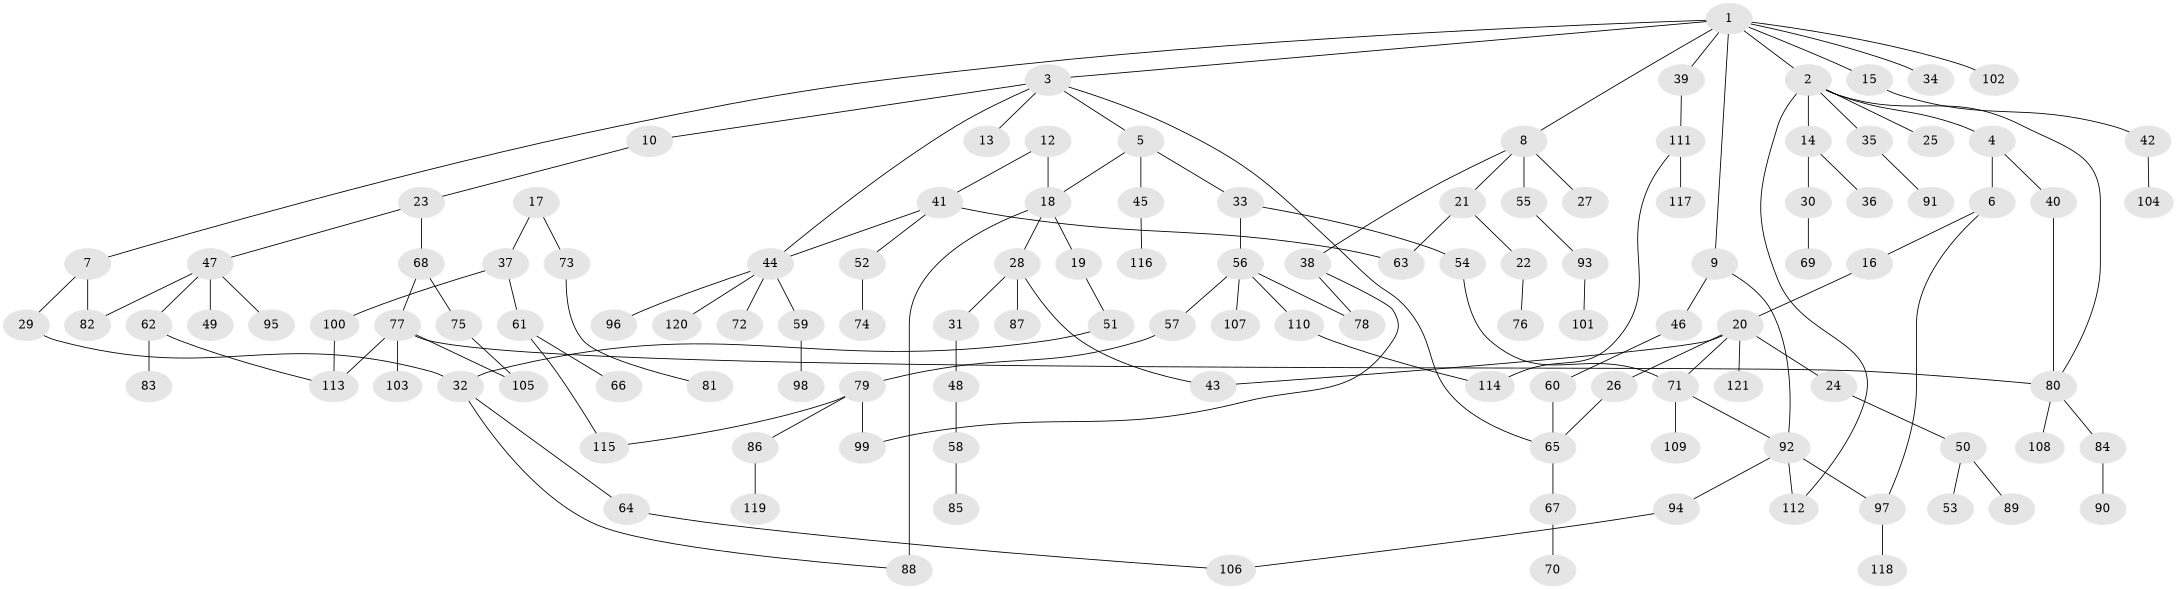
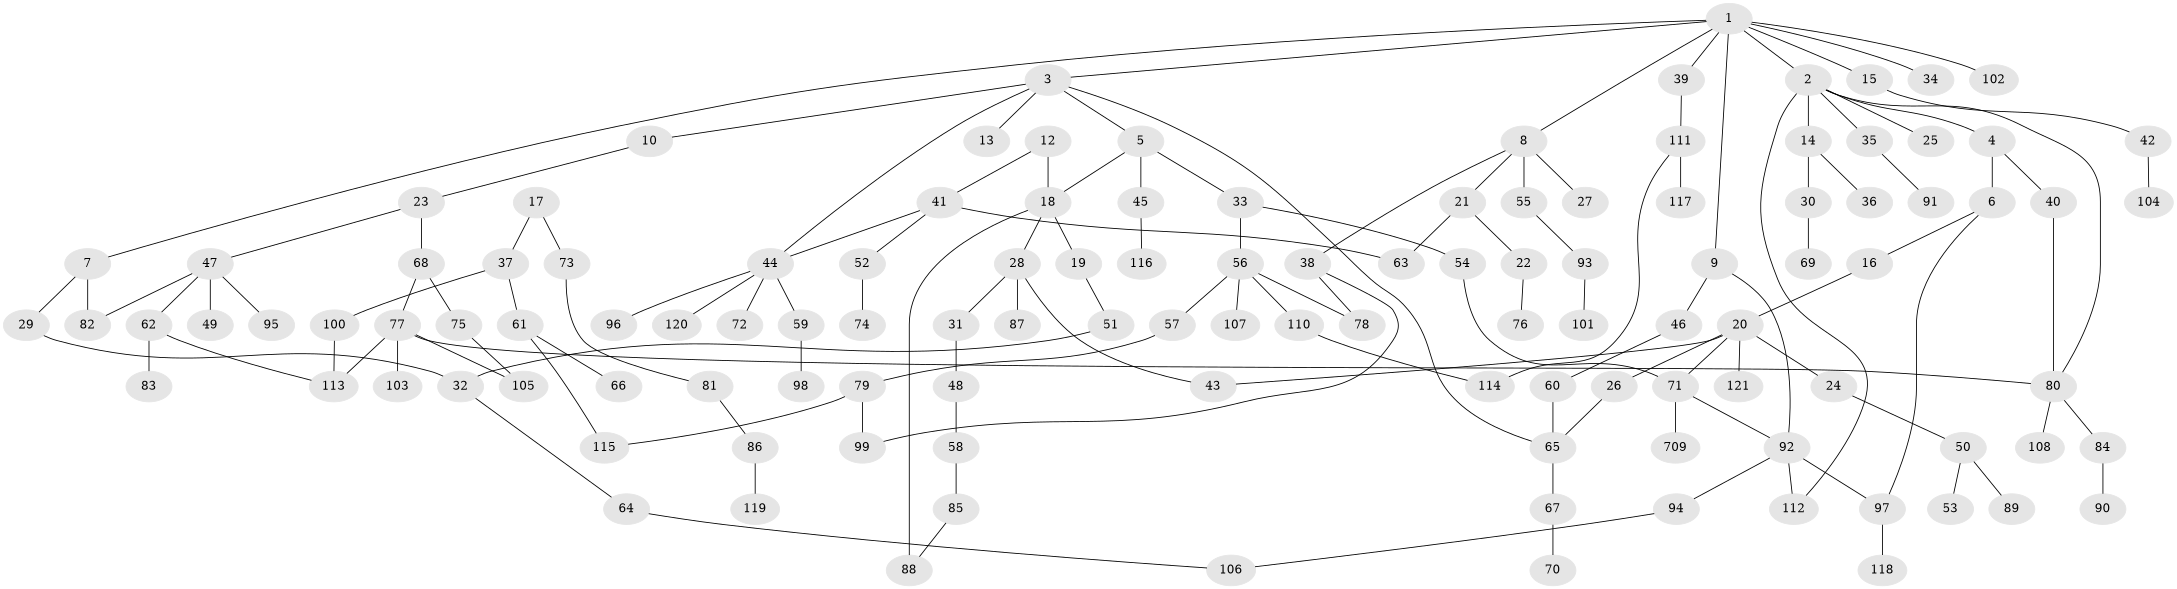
edge "79" -- "86": now "81" -- "86"
node "109": label "109" -> "709"
edge "32" -- "88": now "85" -- "88"
